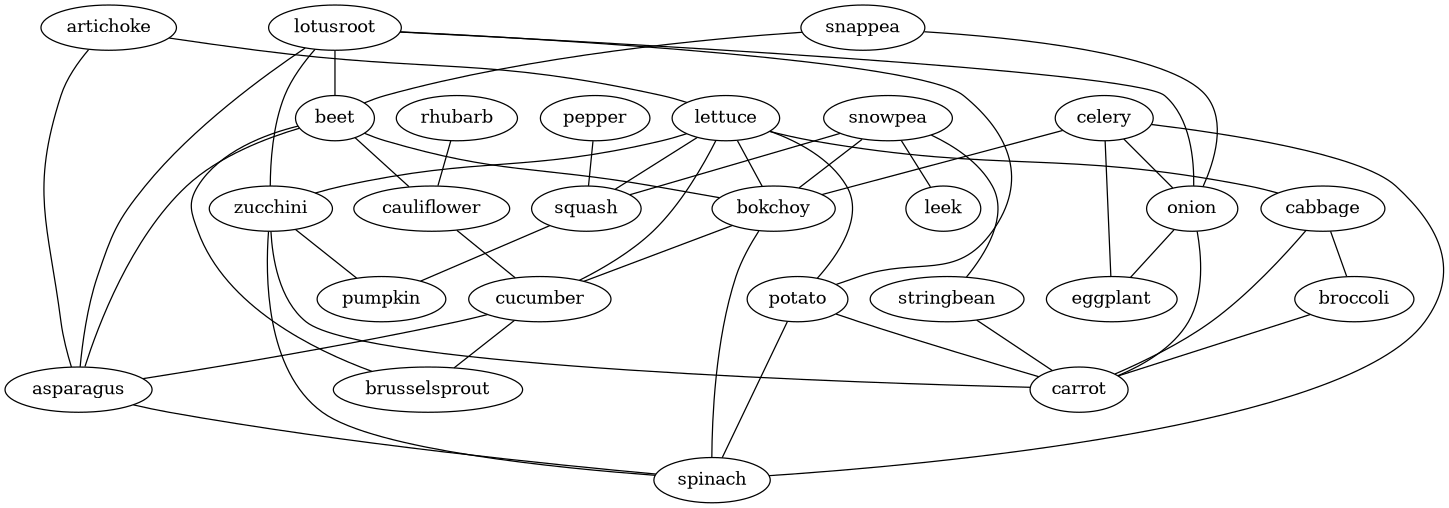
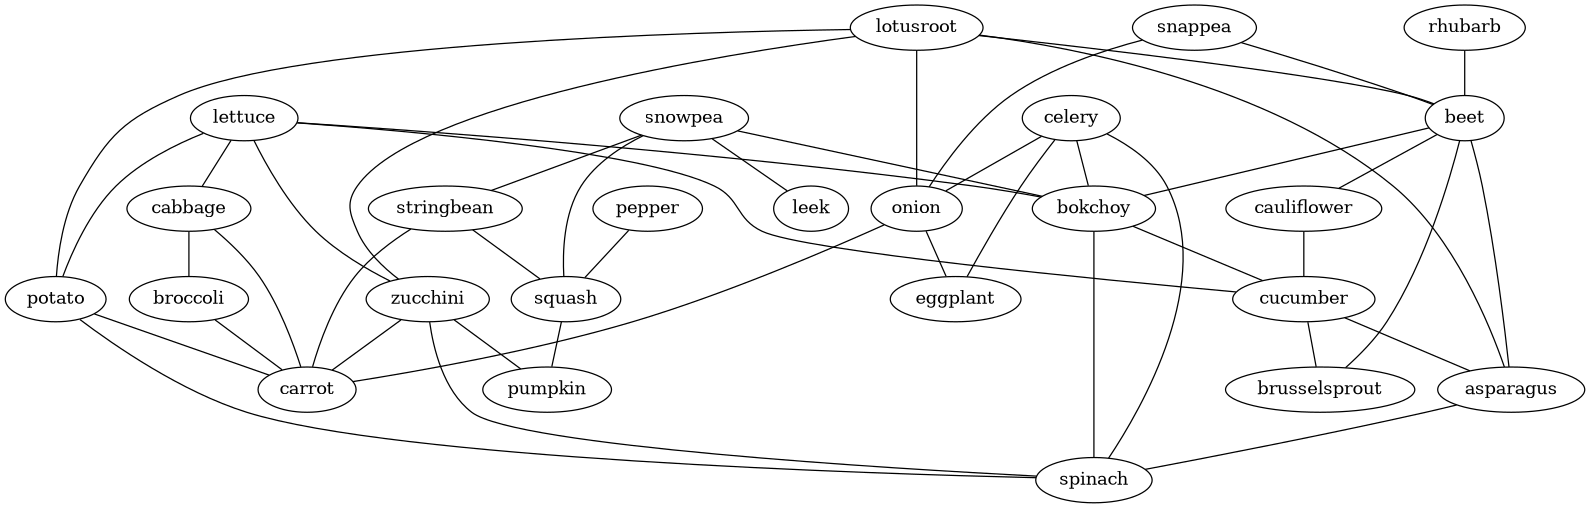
node "artichoke": removed
edge "rhubarb" -- "cauliflower": now "rhubarb" -- "beet"
edge "lettuce" -- "squash": now "stringbean" -- "squash"
